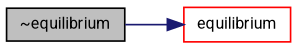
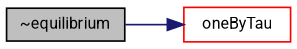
node "equilibrium": label "equilibrium" -> "oneByTau"
